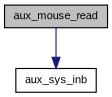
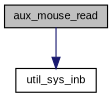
node "aux_sys_inb": label "aux_sys_inb" -> "util_sys_inb"
